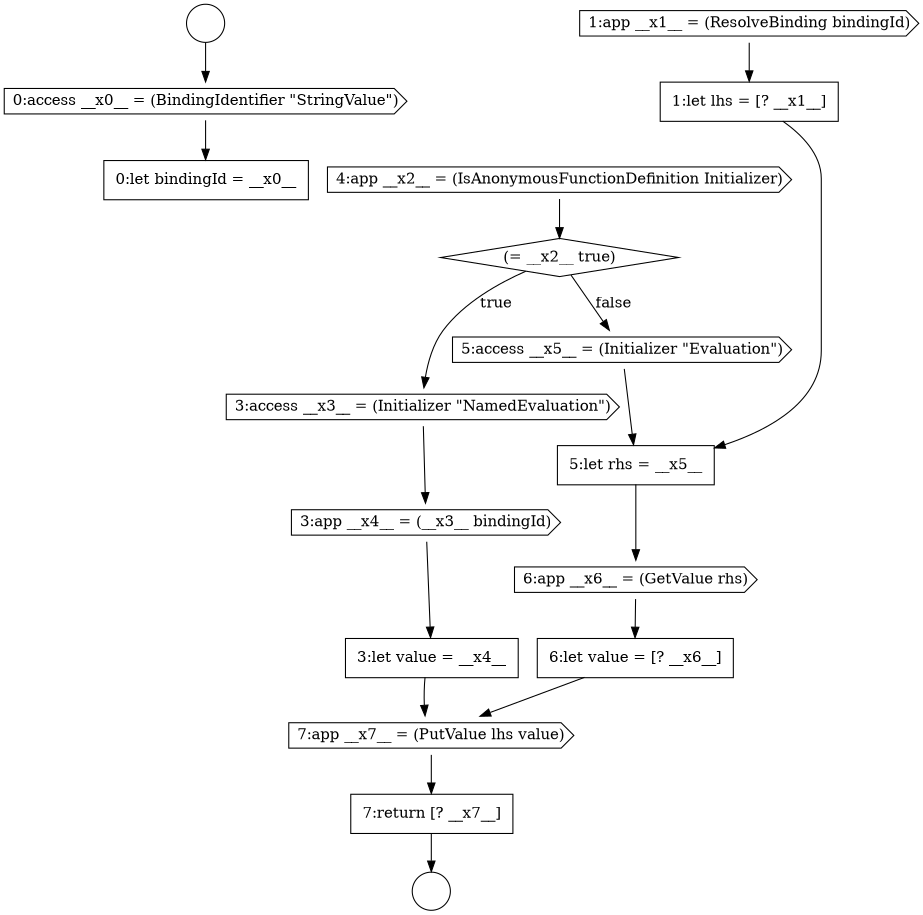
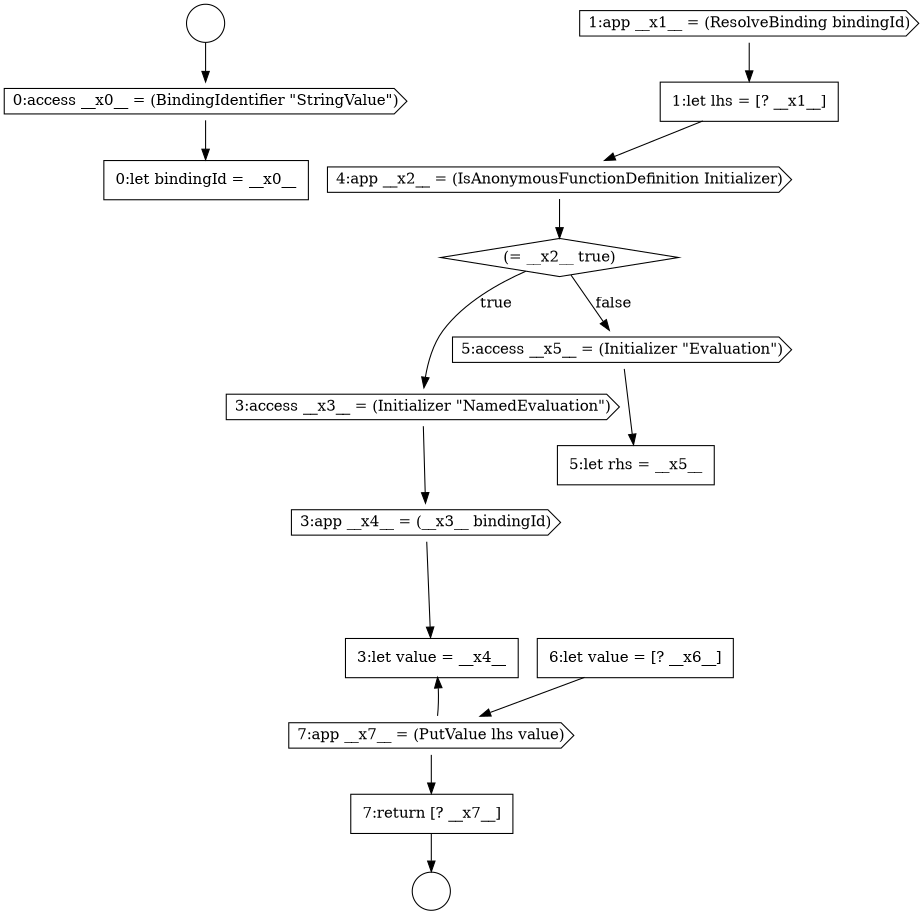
edge "1:let lhs = [? __x1__]" -> "5:let rhs = __x5__": now "1:let lhs = [? __x1__]" -> "4:app __x2__ = (IsAnonymousFunctionDefinition Initializer)"
node "6:app __x6__ = (GetValue rhs)": removed
edge "3:let value = __x4__" -> "7:app __x7__ = (PutValue lhs value)": reversed
